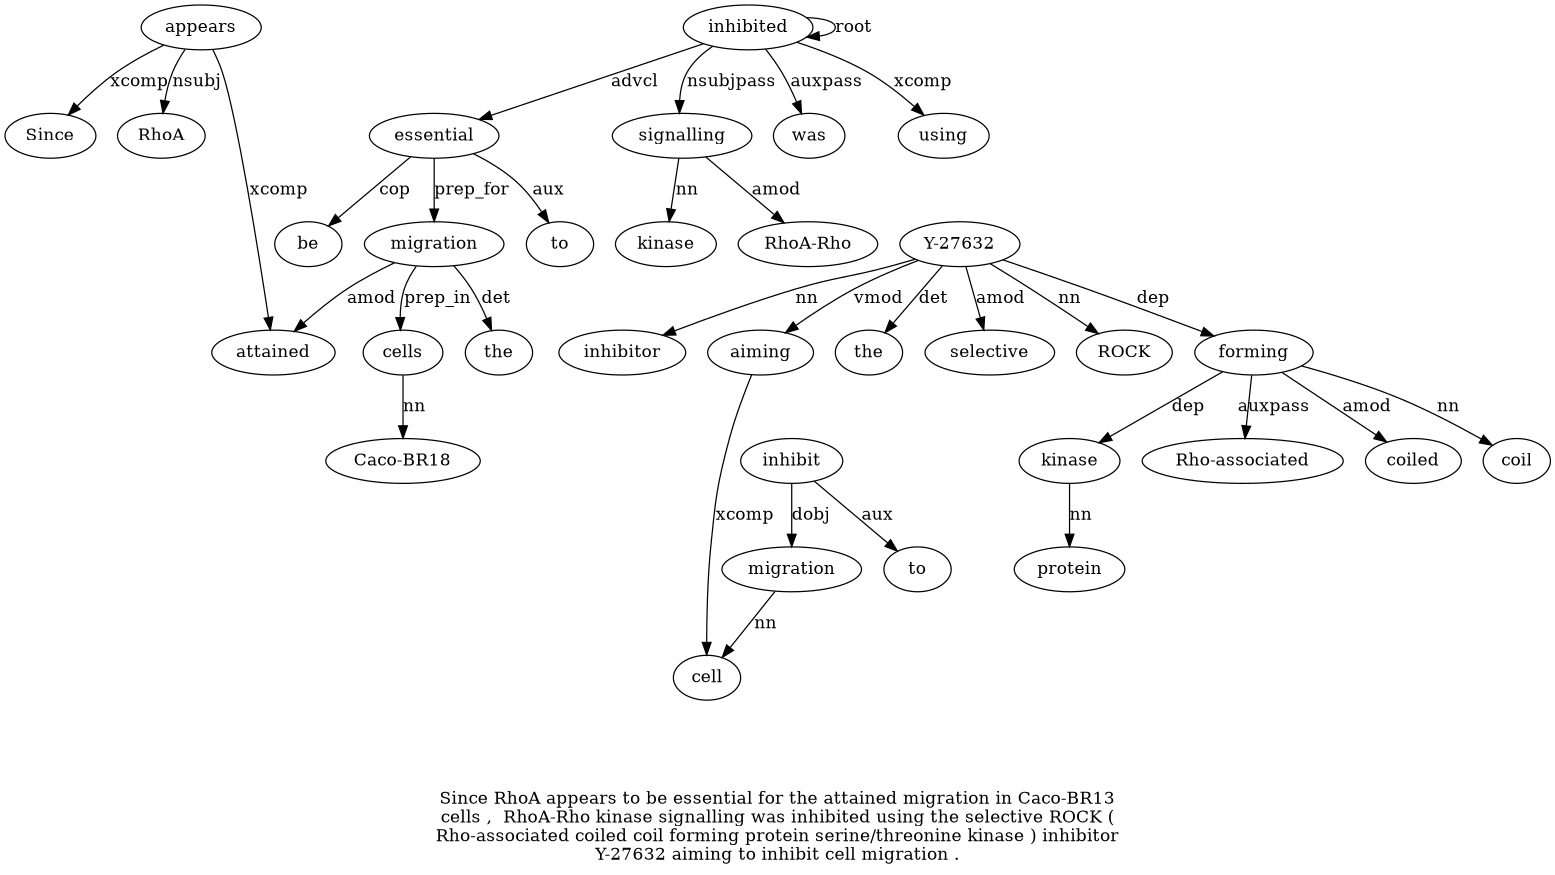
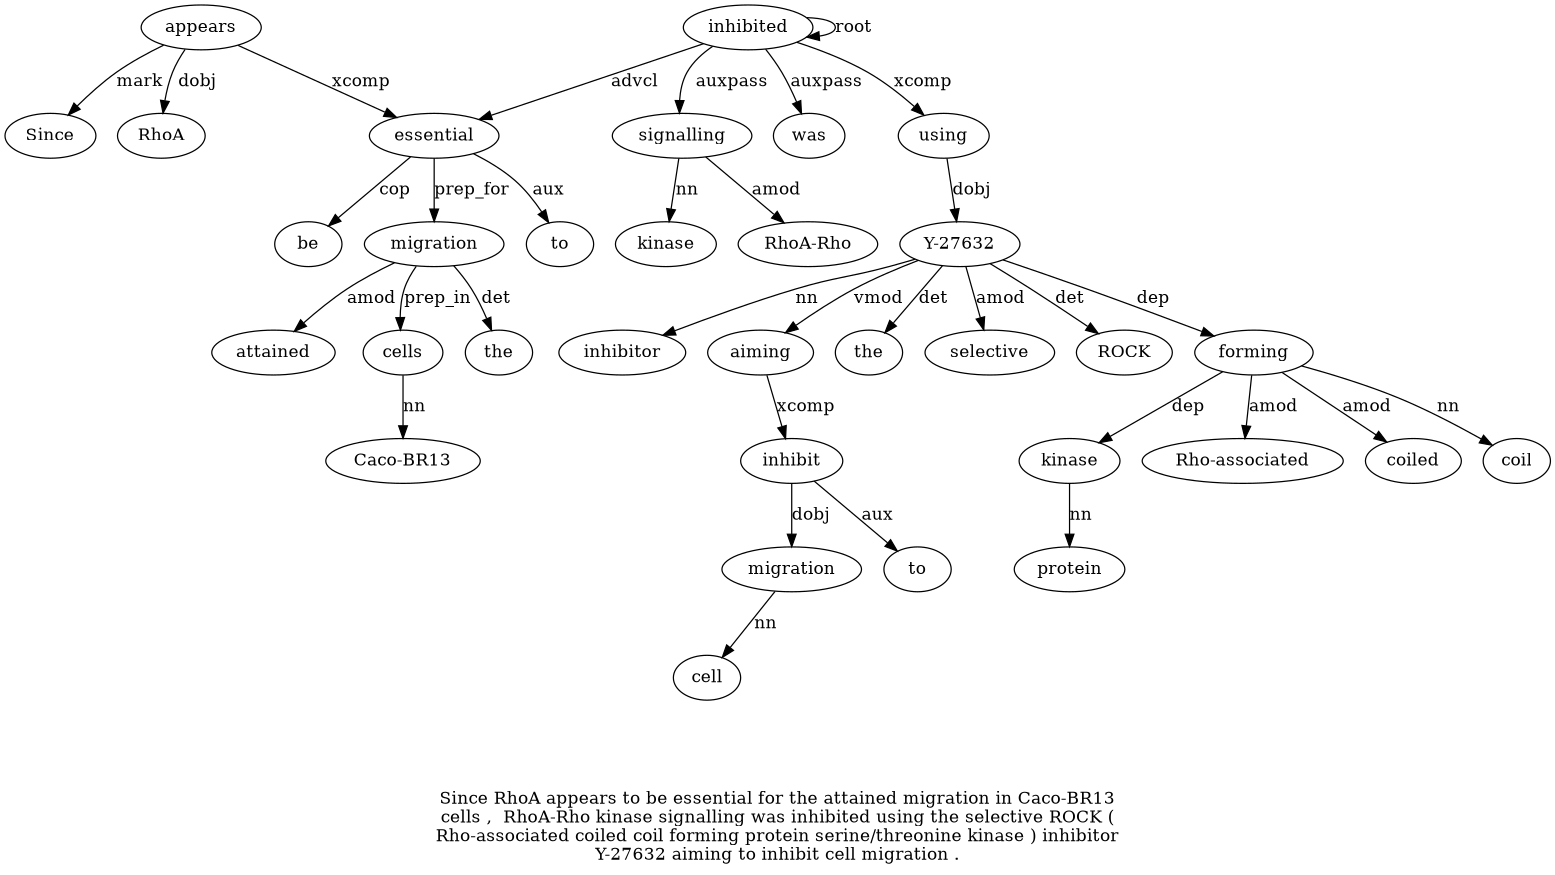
edge "appears" -> "Since": label "xcomp" -> "mark"
edge "appears" -> "RhoA": label "nsubj" -> "dobj"
edge "inhibited" -> "signalling": label "nsubjpass" -> "auxpass"
edge "appears" -> "attained": now "appears" -> "essential"
edge "using" -> "Y-27632": added, label "dobj"
edge "Y-27632" -> "ROCK": label "nn" -> "det"
edge "forming" -> "Rho-associated": label "auxpass" -> "amod"
node "Caco-BR18": label "Caco-BR18" -> "Caco-BR13"
edge "aiming" -> "cell": now "aiming" -> "inhibit"
